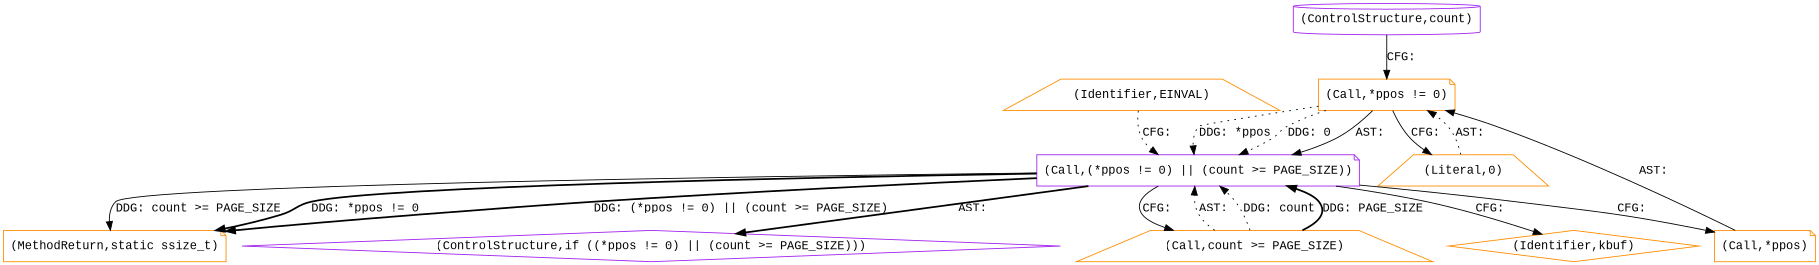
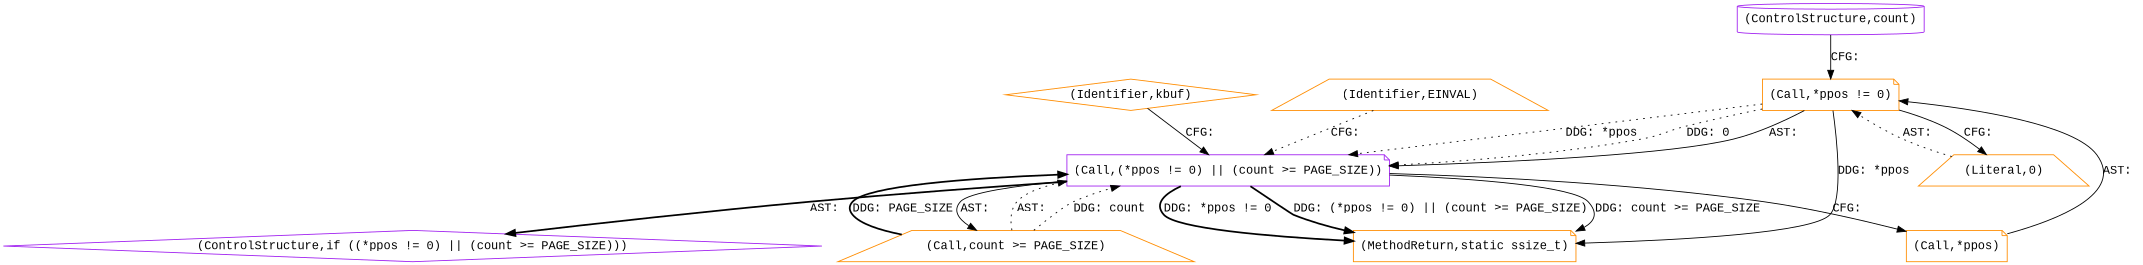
edge "(Call,(*ppos != 0) || (count >= PAGE_SIZE))" -> "(Identifier,kbuf)": reversed
edge "(Call,(*ppos != 0) || (count >= PAGE_SIZE))" -> "(Call,count >= PAGE_SIZE)": label "CFG: " -> "AST: "
edge "(Call,*ppos != 0)" -> "(MethodReturn,static ssize_t)": added, label "DDG: *ppos"
